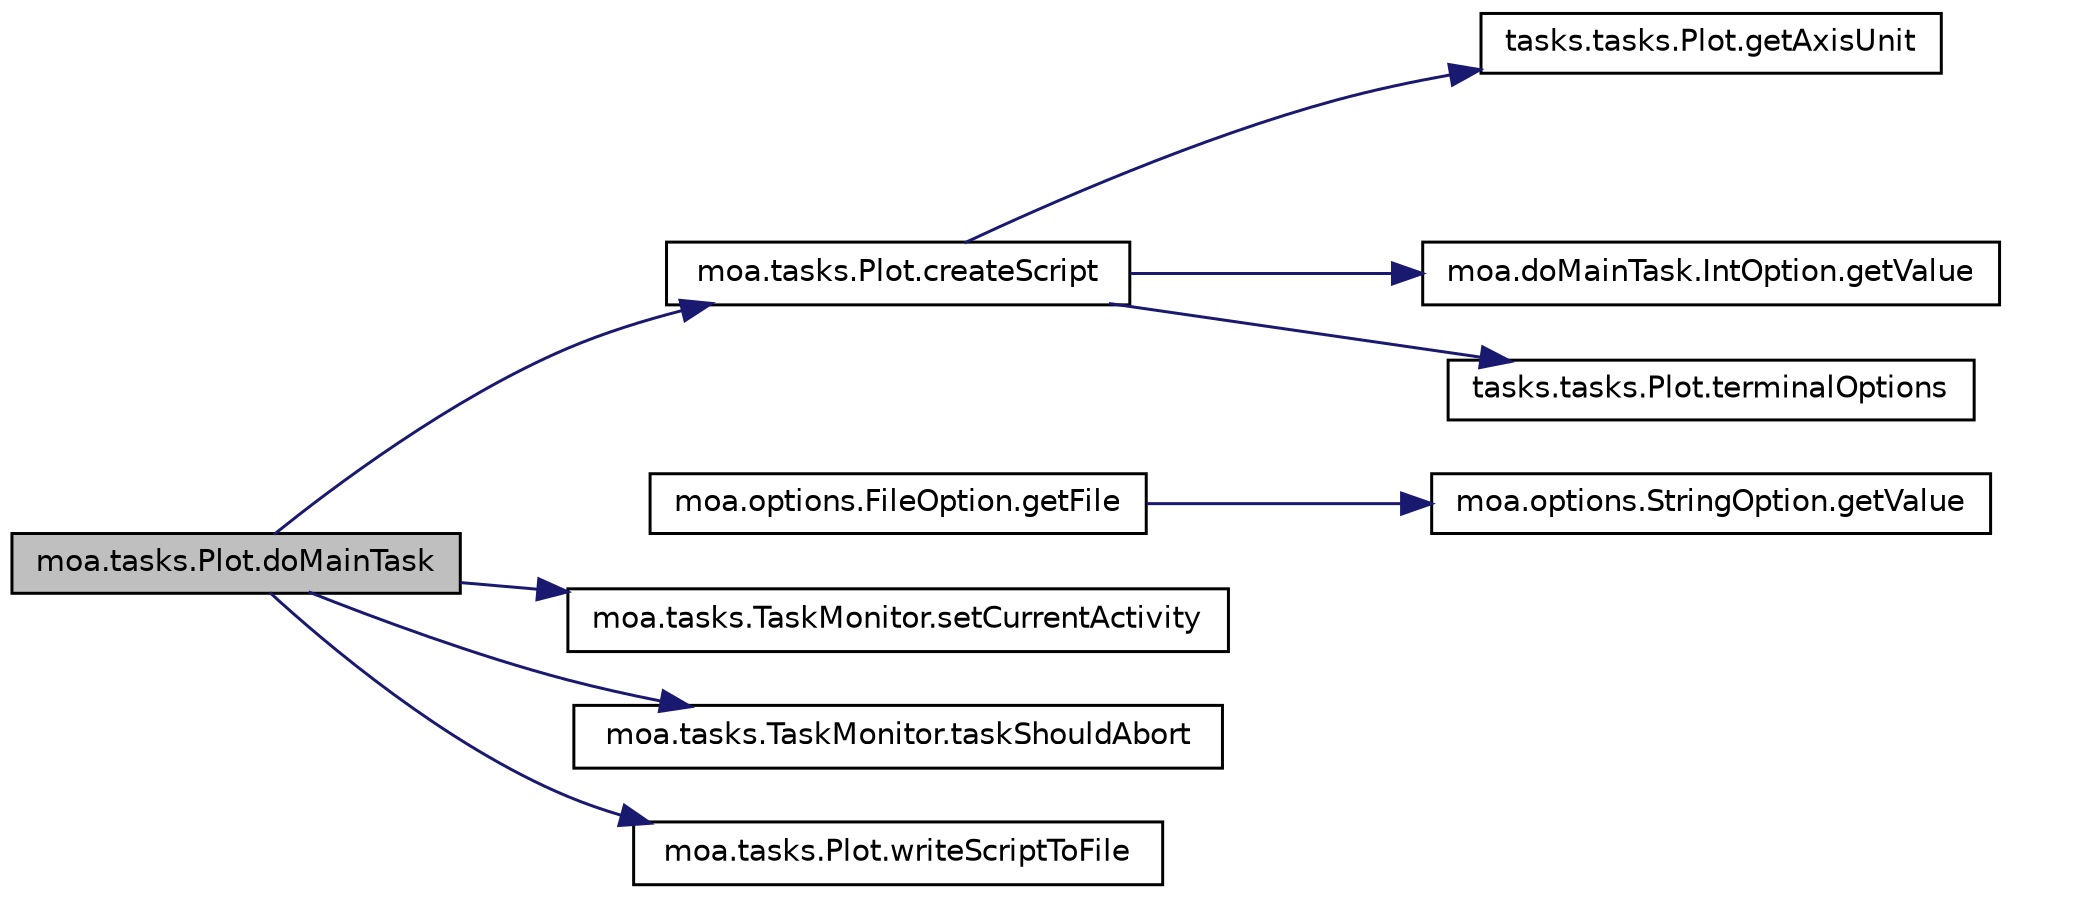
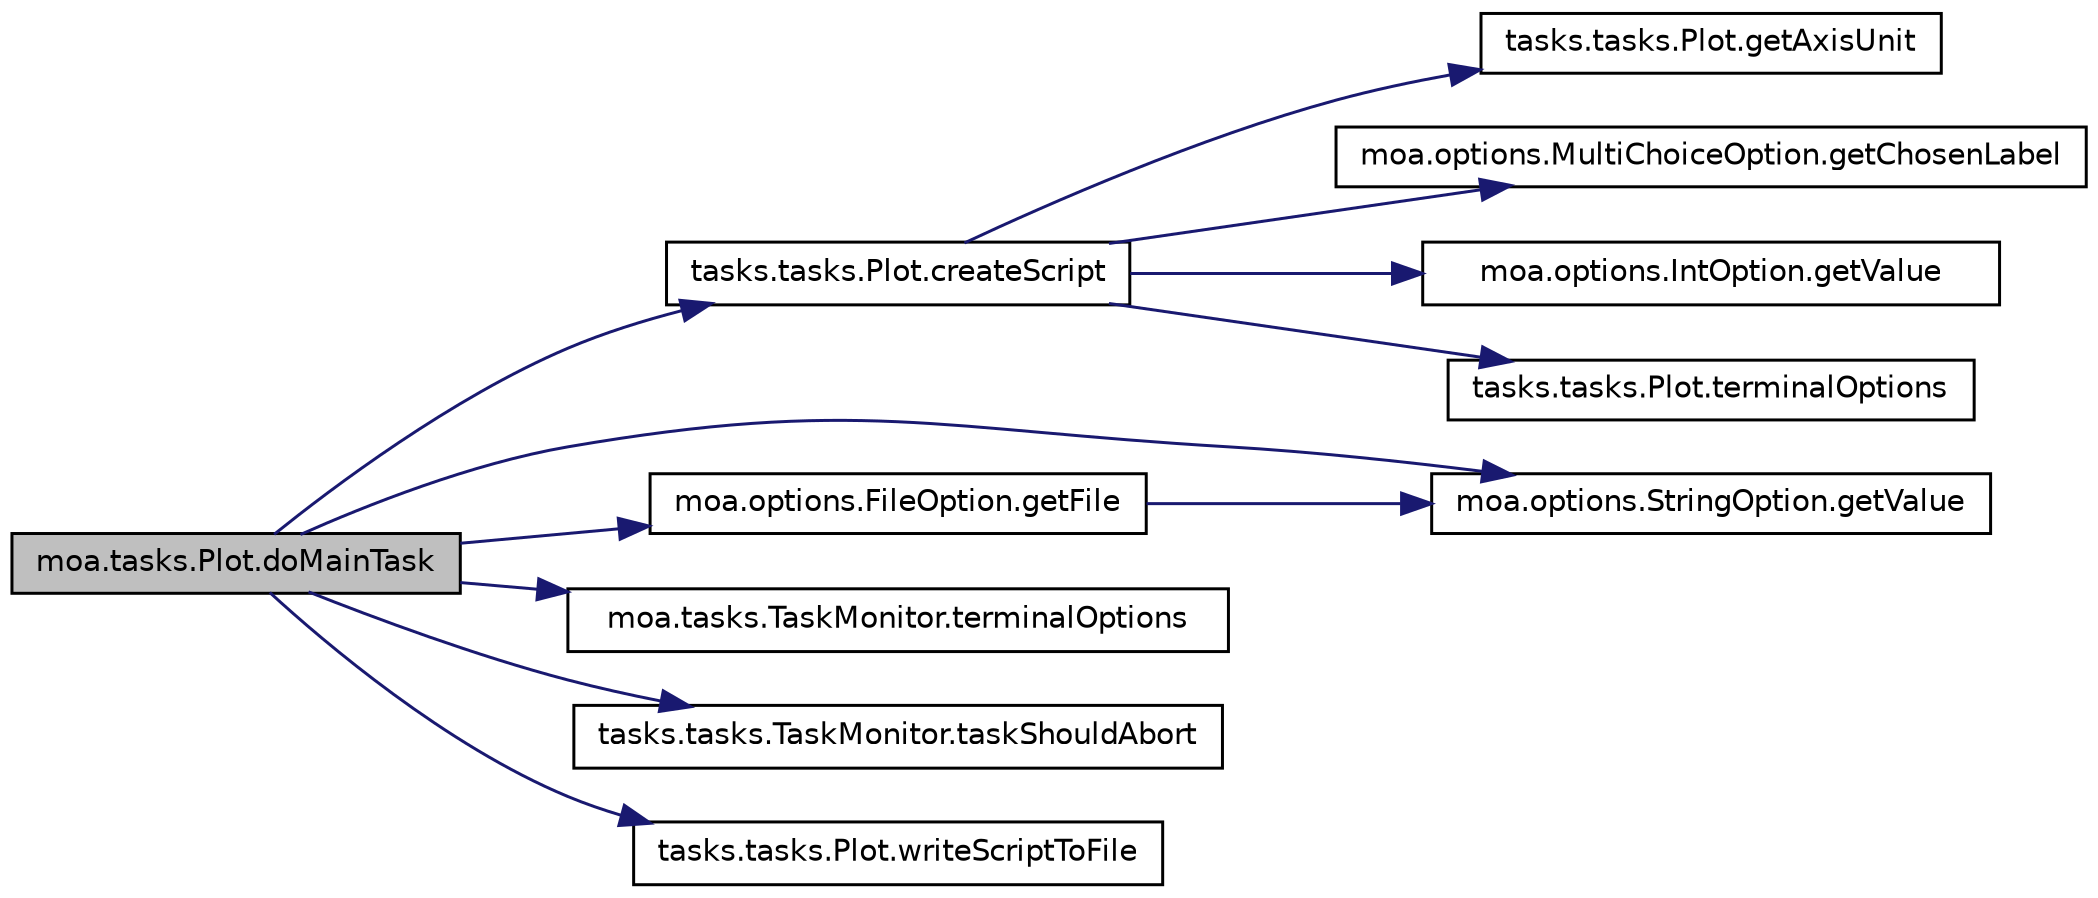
node "moa.options.MultiChoiceOption.getChosenLabel": added
node "moa.tasks.Plot.createScript": label "moa.tasks.Plot.createScript" -> "tasks.tasks.Plot.createScript"
node "moa.doMainTask.IntOption.getValue": label "moa.doMainTask.IntOption.getValue" -> "moa.options.IntOption.getValue"
edge "moa.tasks.Plot.doMainTask" -> "moa.options.StringOption.getValue": added
edge "moa.tasks.Plot.doMainTask" -> "moa.options.FileOption.getFile": added
node "moa.tasks.TaskMonitor.setCurrentActivity": label "moa.tasks.TaskMonitor.setCurrentActivity" -> "moa.tasks.TaskMonitor.terminalOptions"
node "moa.tasks.TaskMonitor.taskShouldAbort": label "moa.tasks.TaskMonitor.taskShouldAbort" -> "tasks.tasks.TaskMonitor.taskShouldAbort"
node "moa.tasks.Plot.writeScriptToFile": label "moa.tasks.Plot.writeScriptToFile" -> "tasks.tasks.Plot.writeScriptToFile"
